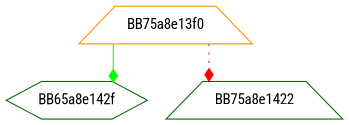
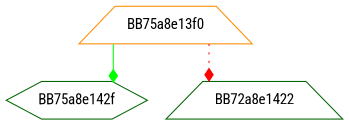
node "BB65a8e142f": label "BB65a8e142f" -> "BB75a8e142f"
node "BB75a8e1422": label "BB75a8e1422" -> "BB72a8e1422"
